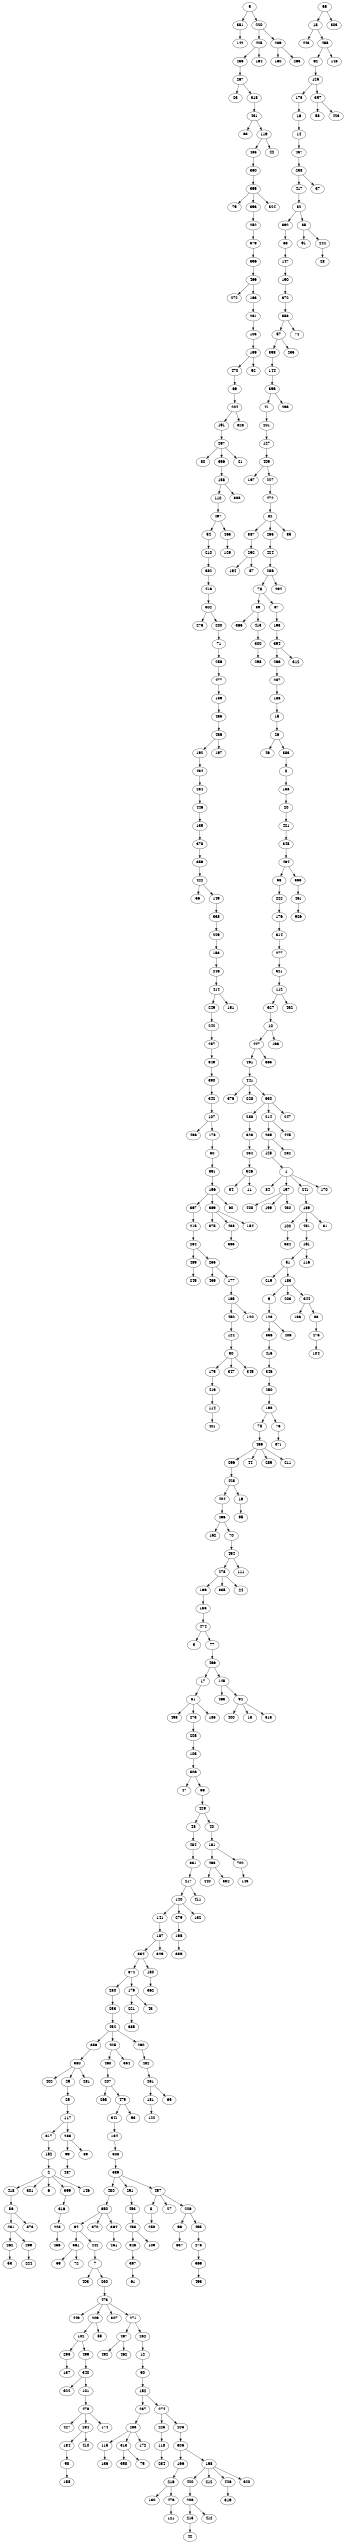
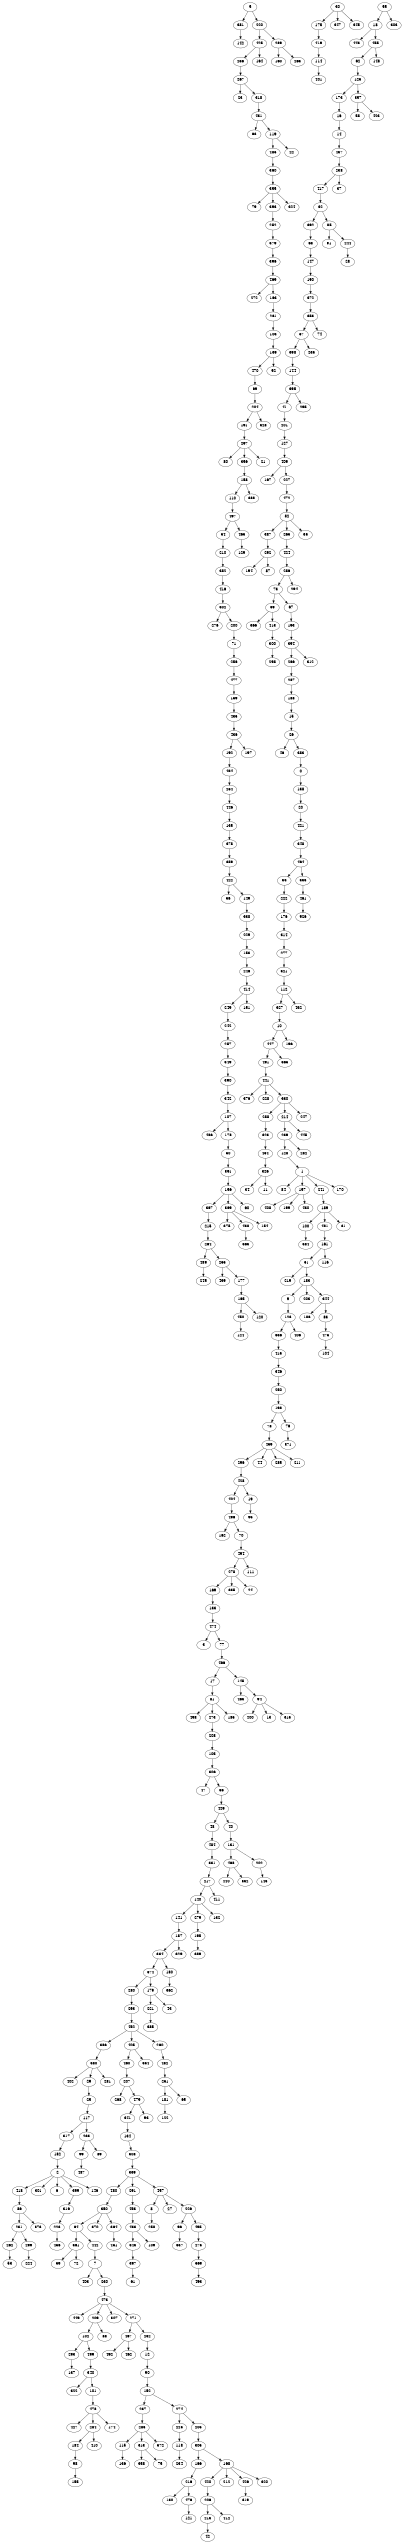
edge "124" -> "30": removed
node "702": label "702" -> "202"
node "172": label "172" -> "572"
